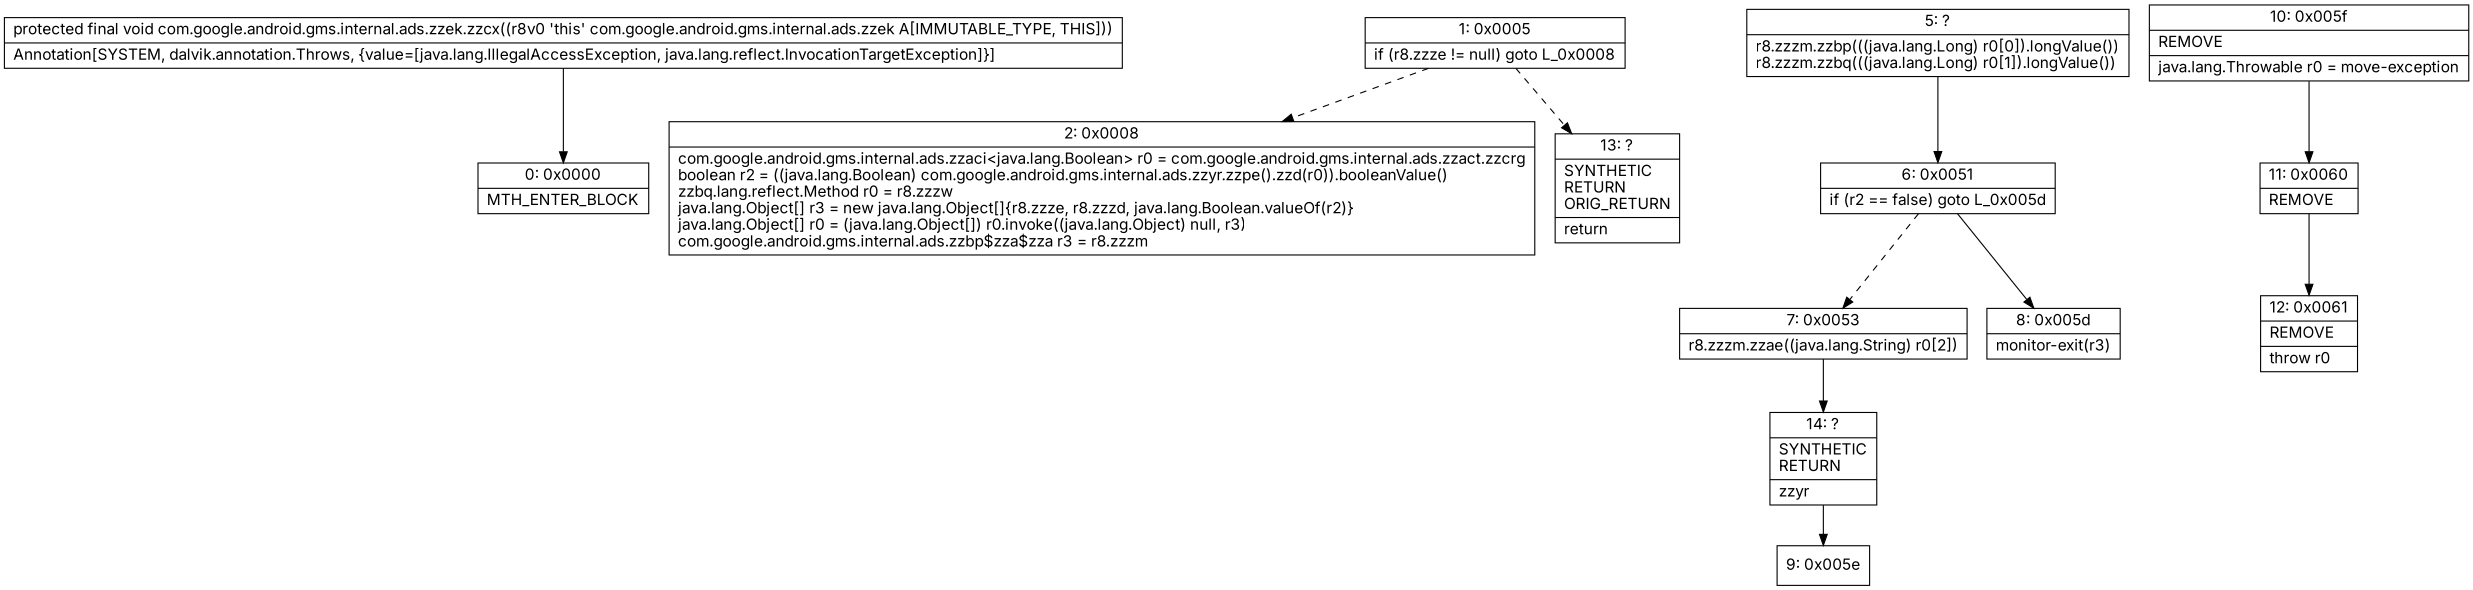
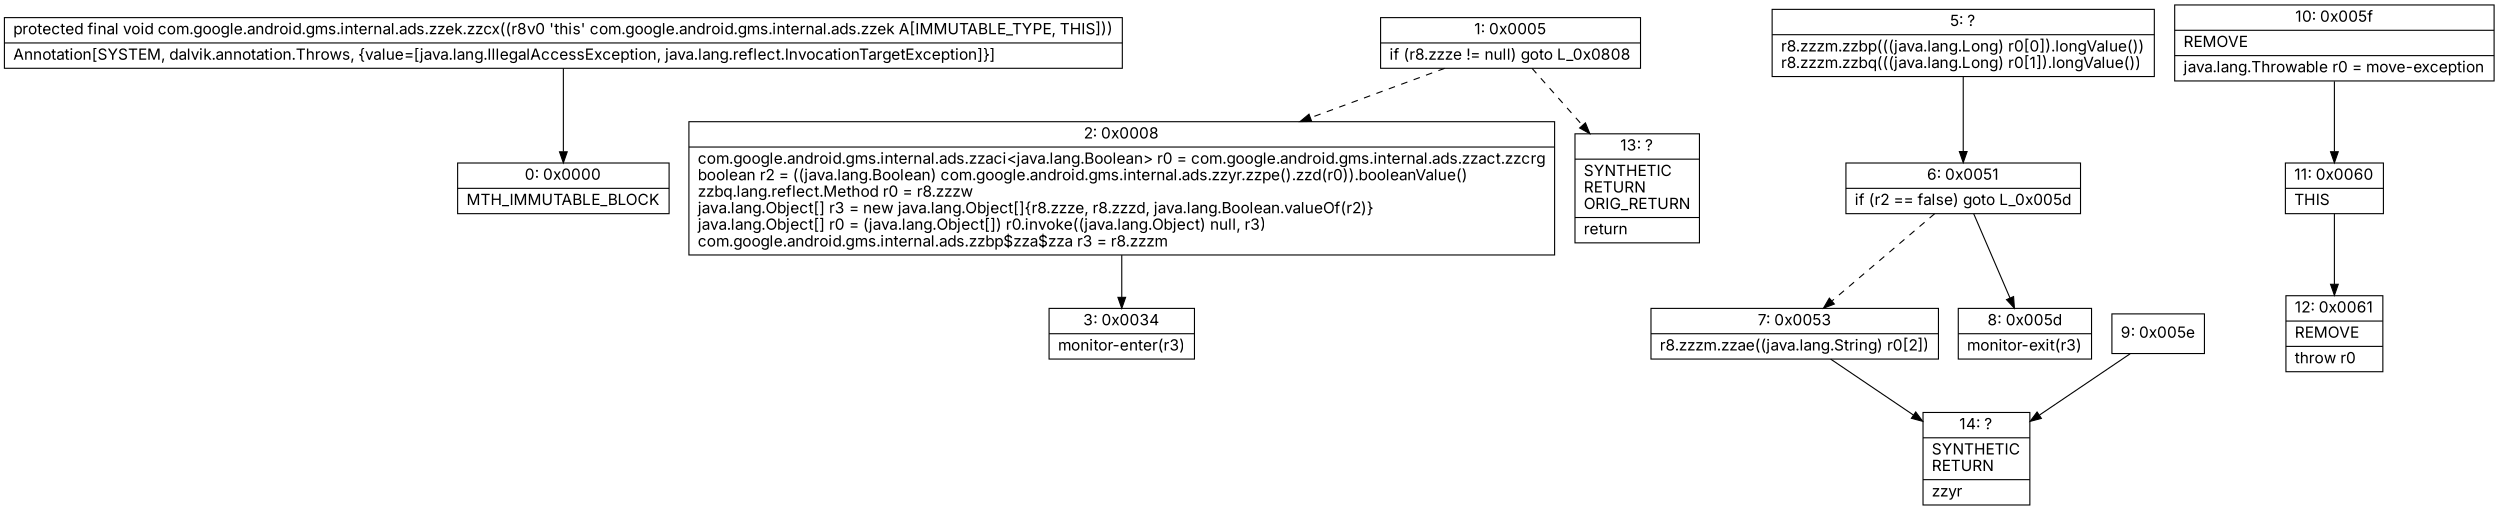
node "1: 0x0005": text "if (r8.zzze != null) goto L_0x0008" -> "if (r8.zzze != null) goto L_0x0808"
node "0: 0x0000": text "MTH_ENTER_BLOCK" -> "MTH_IMMUTABLE_BLOCK"
node "11: 0x0060": text "REMOVE" -> "THIS"
node "3: 0x0034": added
edge "14: ?" -> "9: 0x005e": reversed
